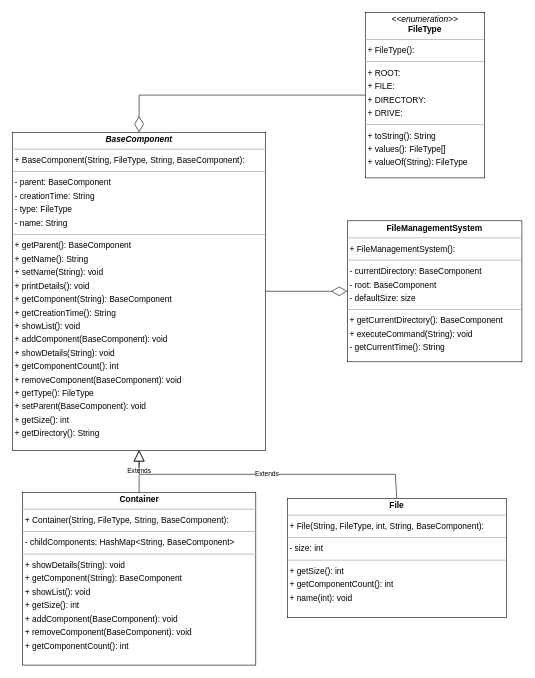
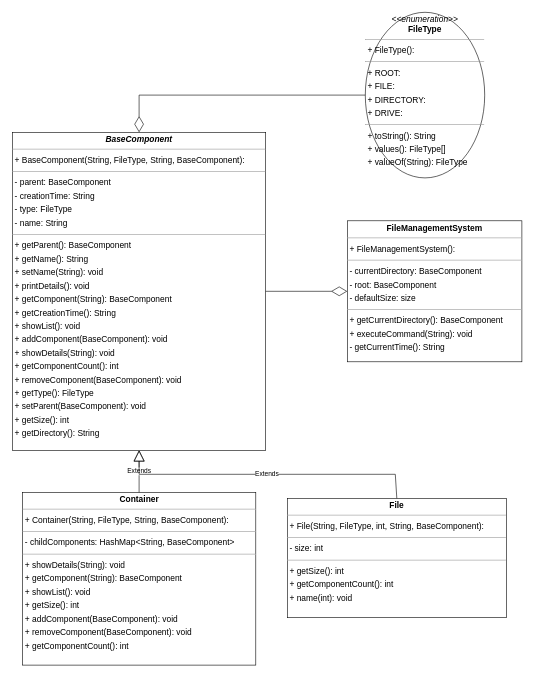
node "<<enumeration>> FileType + FileType(): + ROOT: + FILE: + DIRECTORY: + DRIVE: + toString(): String + values(): FileType[] + valueOf(String): FileType": shape rectangle -> ellipse
